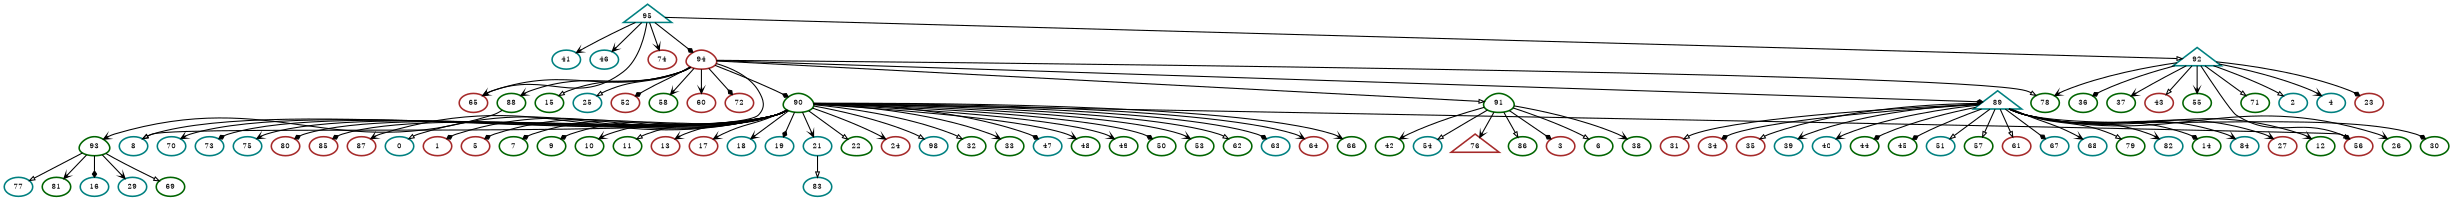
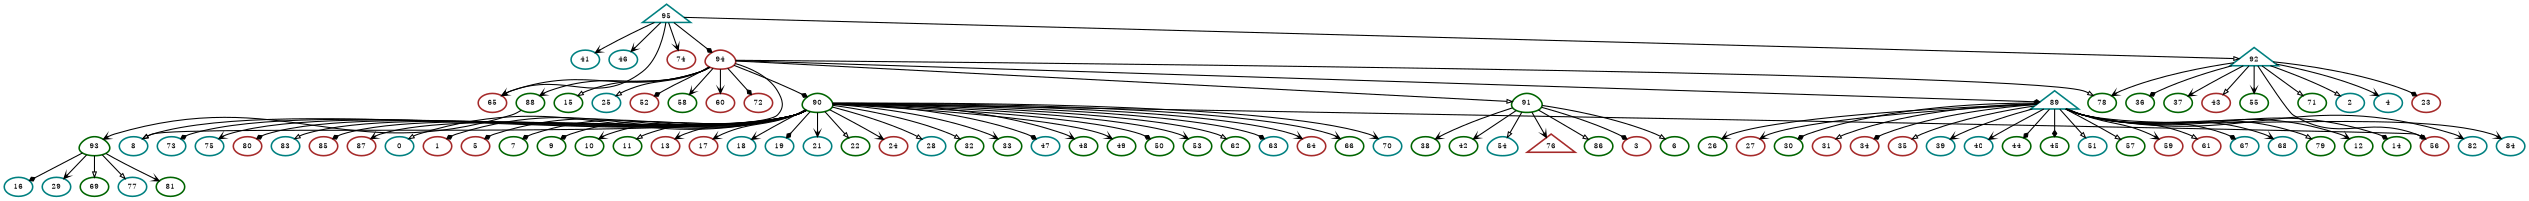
node "22": shape egg -> ellipse
node "98": label "98" -> "28"
node "54": shape ellipse -> egg
node "59": added
edge "21" -> "83": now "90" -> "83"
